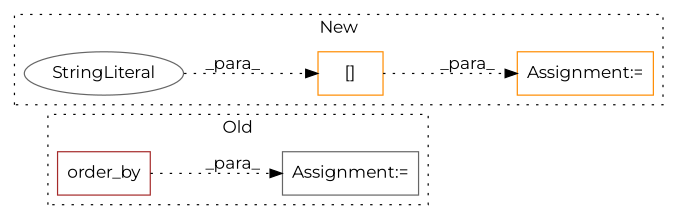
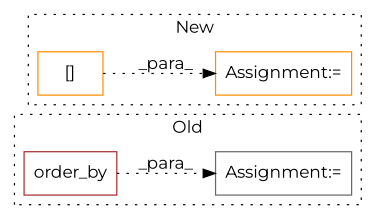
node "StringLiteral": removed
